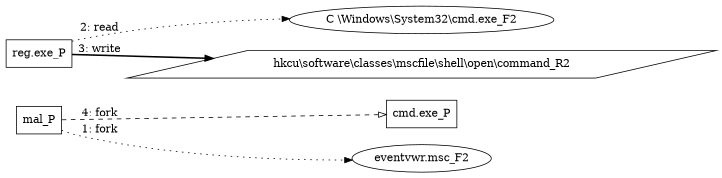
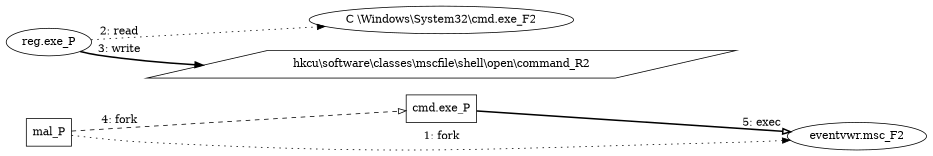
node "reg.exe_P": shape box -> ellipse
edge "cmd.exe_P" -> "eventvwr.msc_F2": added, label "5: exec"
